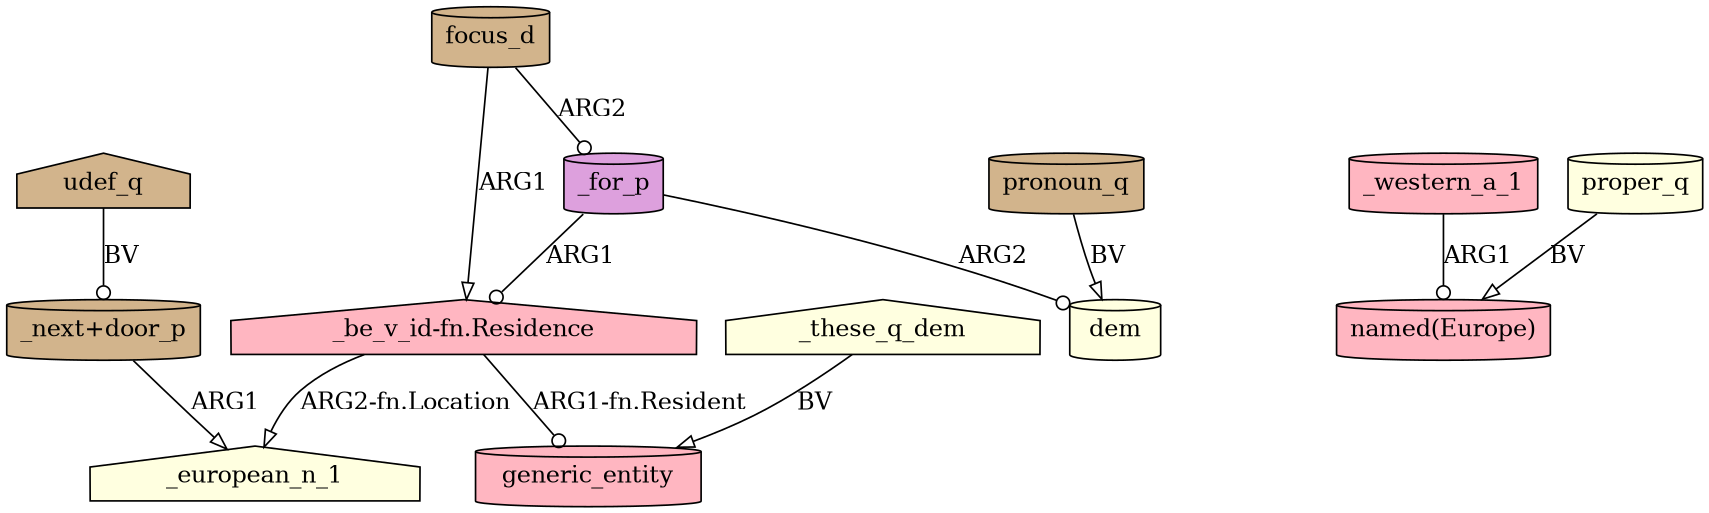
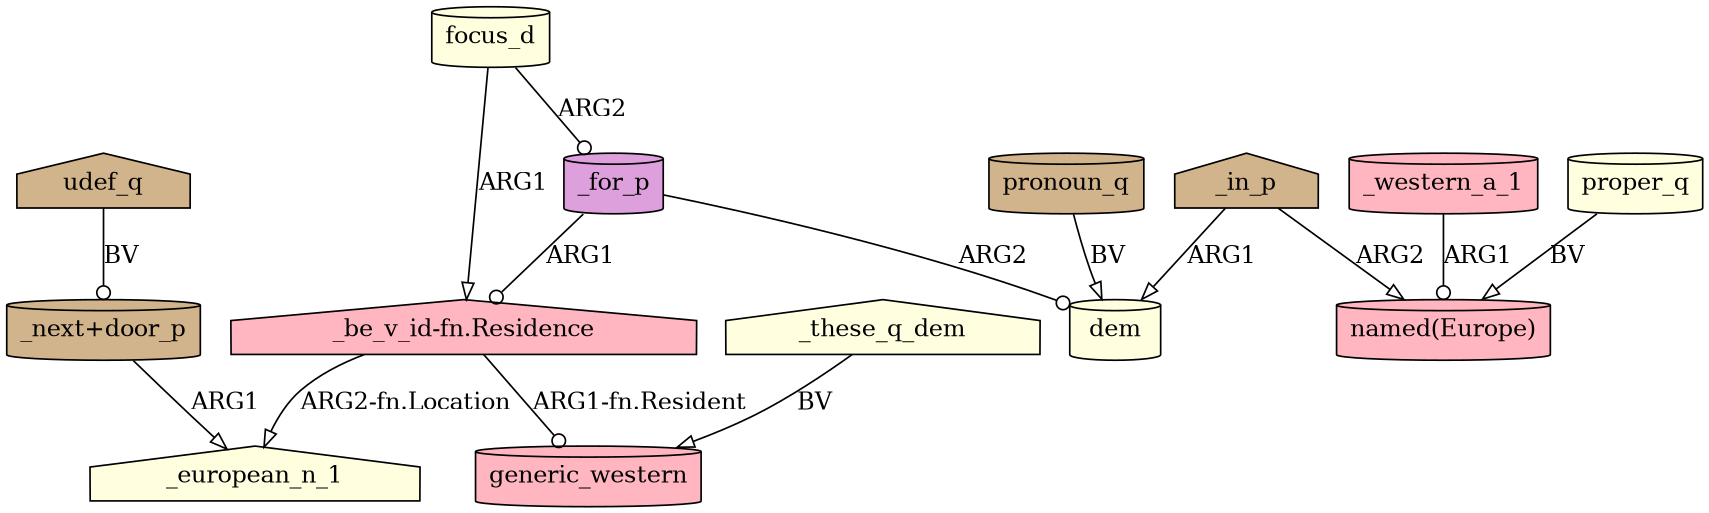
node "focus_d": fillcolor tan -> lightyellow
node "_in_p": added
node "generic_entity": label "generic_entity" -> "generic_western"
